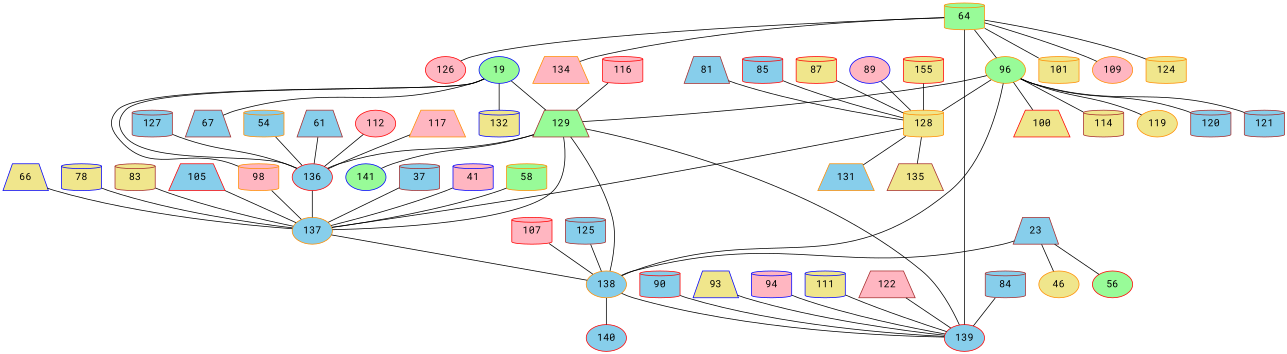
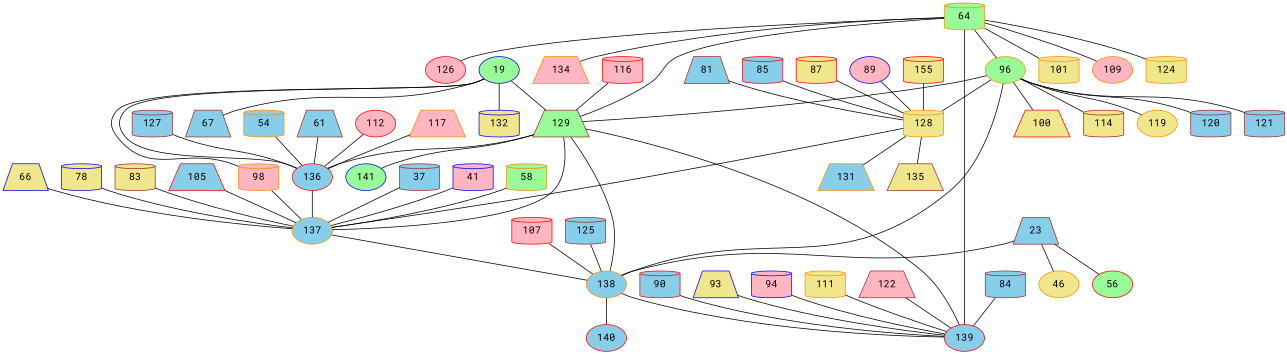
edge "64" -- "129": added
node "111": color blue -> darkorange
